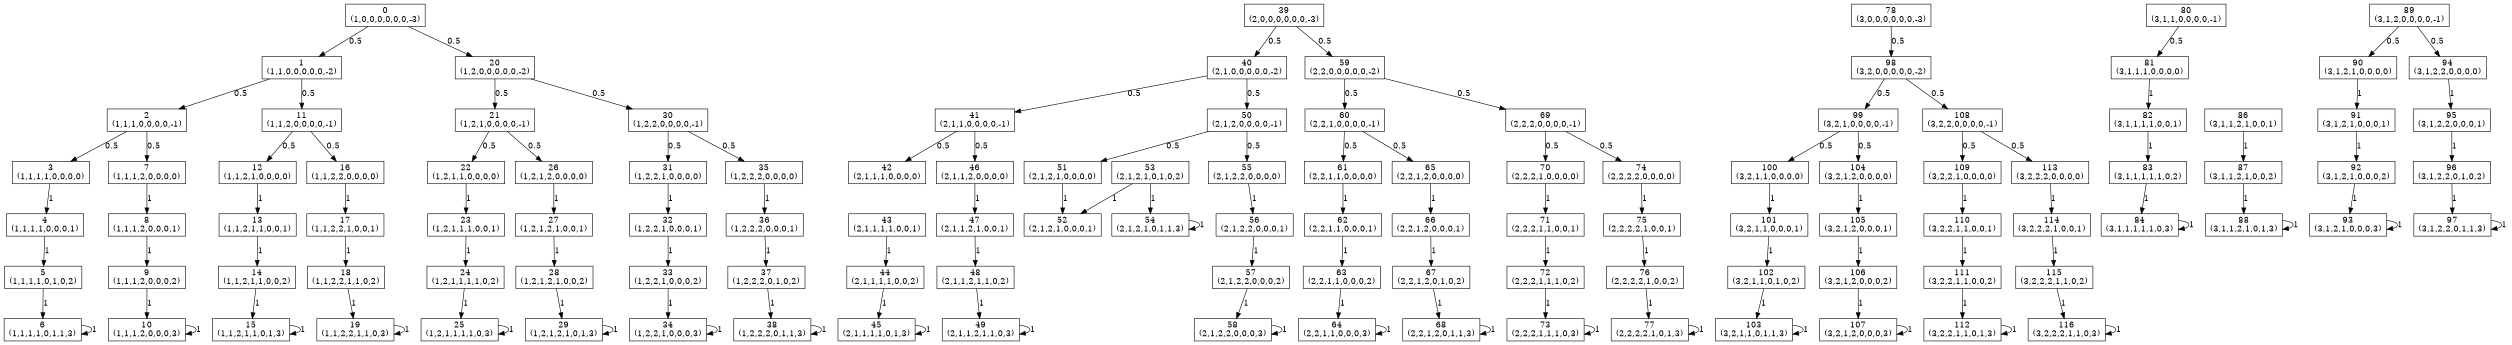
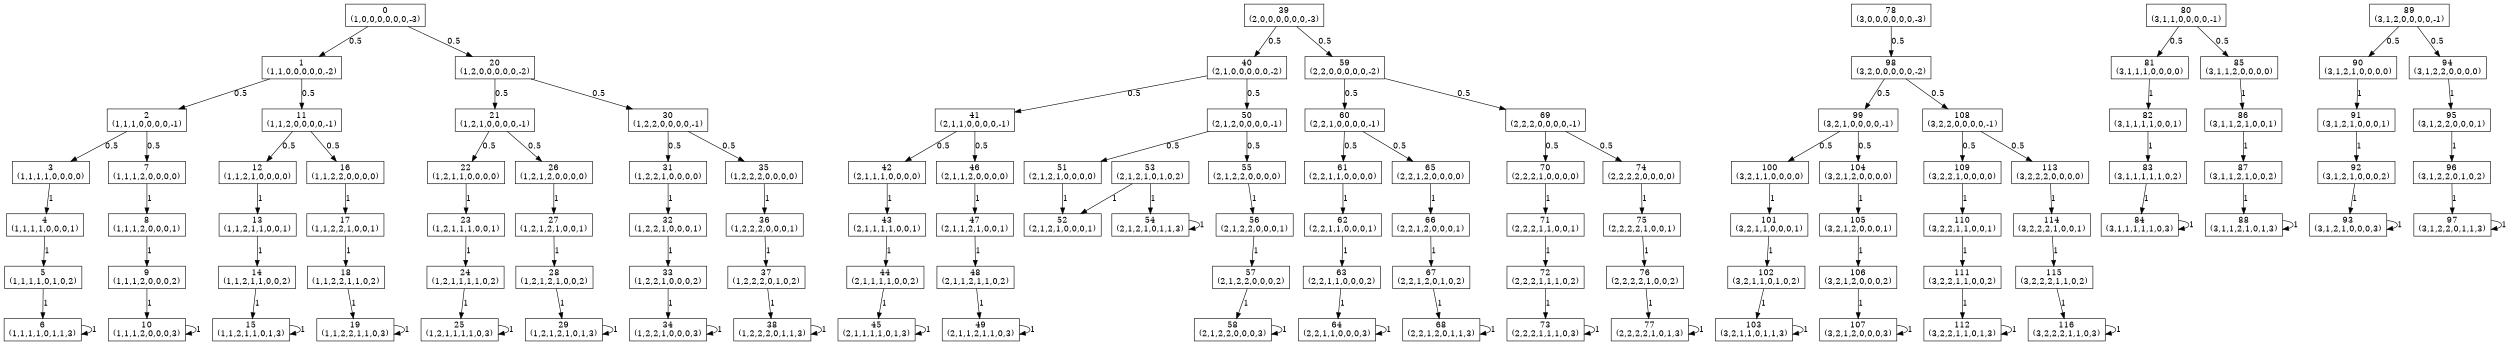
node "85 (3,1,1,2,0,0,0,0)": added
edge "42 (2,1,1,1,0,0,0,0)" -> "43 (2,1,1,1,1,0,0,1)": added, label "1"
